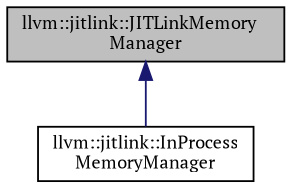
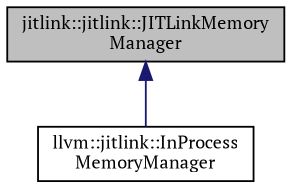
node "llvm::jitlink::JITLinkMemory Manager": label "llvm::jitlink::JITLinkMemory Manager" -> "jitlink::jitlink::JITLinkMemory Manager"
